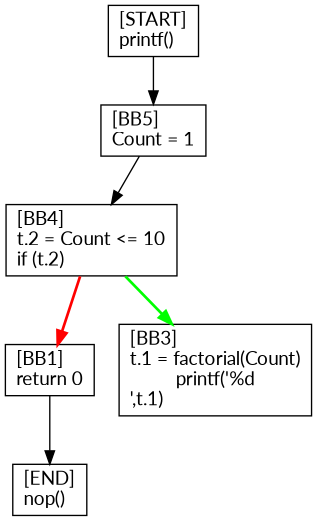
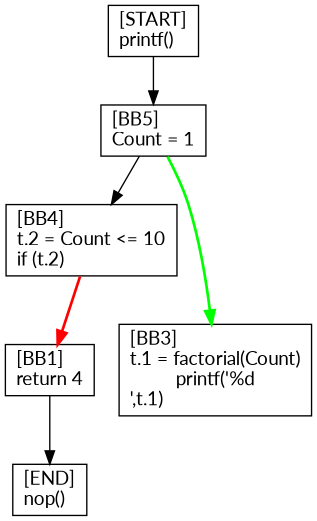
edge "[BB4] t.2 = Count <= 10 if (t.2)" -> "[BB3] t.1 = factorial(Count) printf('%d ',t.1)": now "[BB5] Count = 1" -> "[BB3] t.1 = factorial(Count) printf('%d ',t.1)"
node "[BB1] return 0": label "[BB1] return 0" -> "[BB1] return 4"
